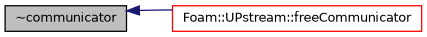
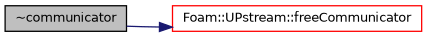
edge "Foam::UPstream::freeCommunicator" -> "~communicator": reversed
